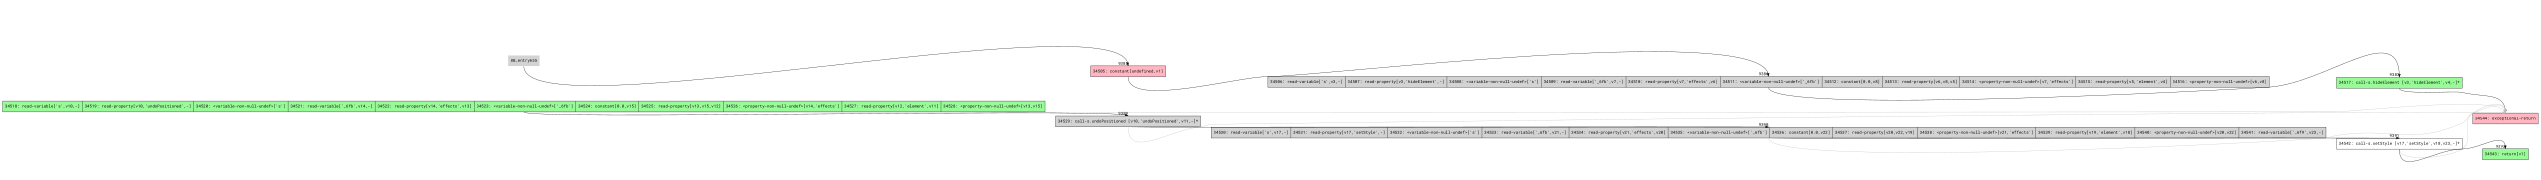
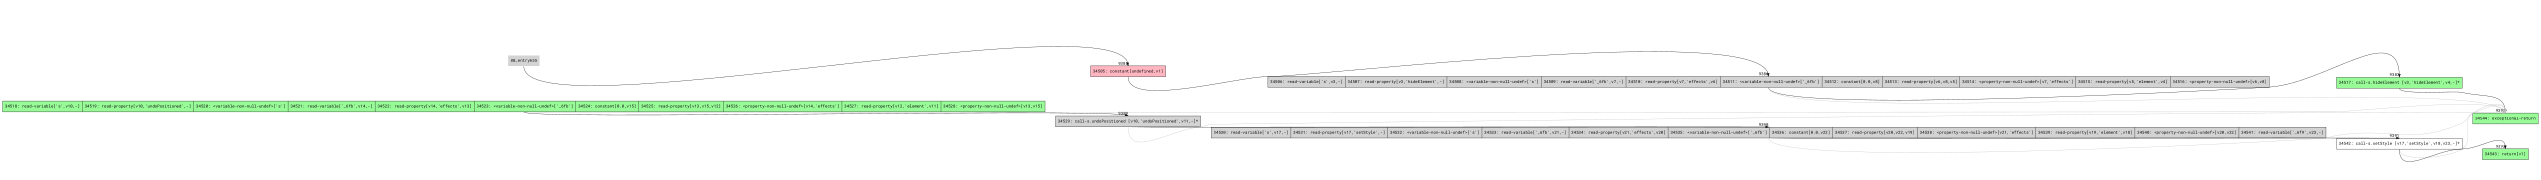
edge "34506: read-variable['s',v3,-]" -> "34544: exceptional-return": added
node "34544: exceptional-return": fillcolor lightpink -> palegreen
